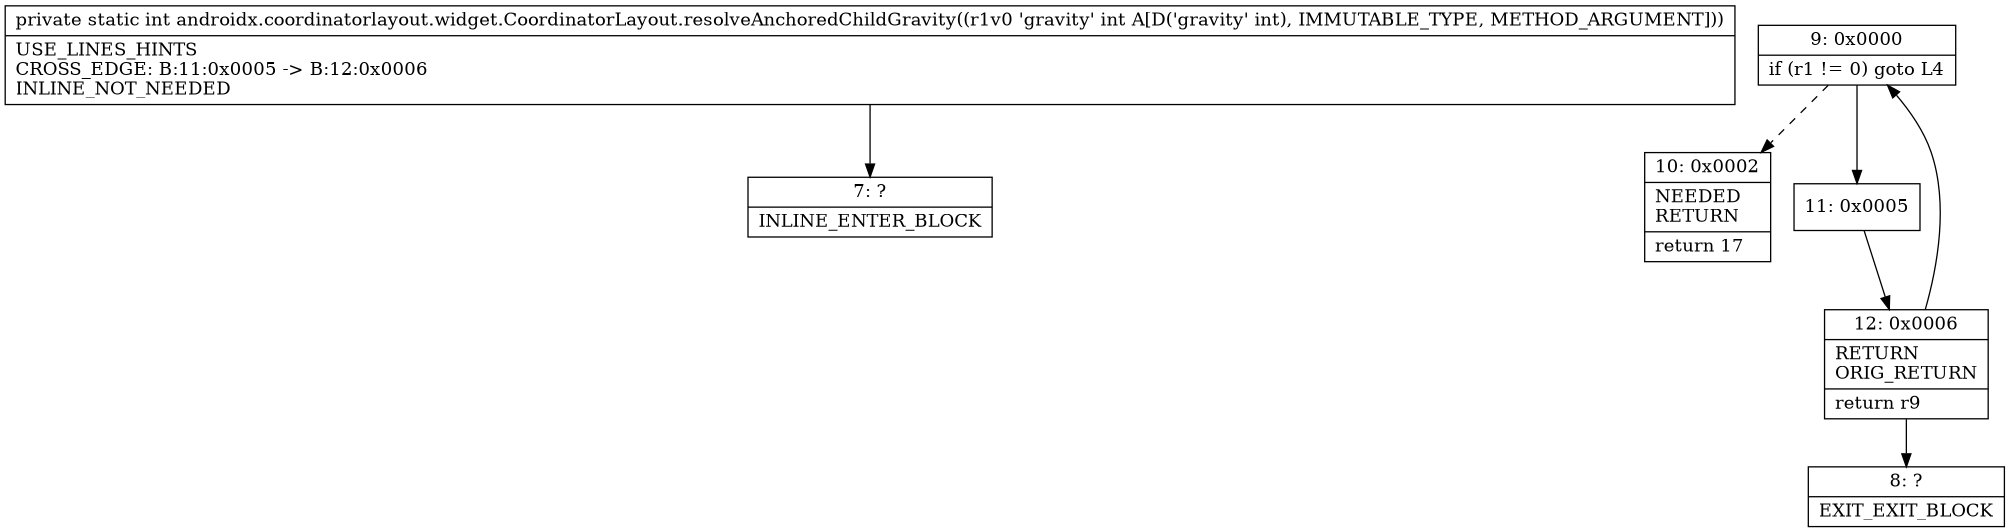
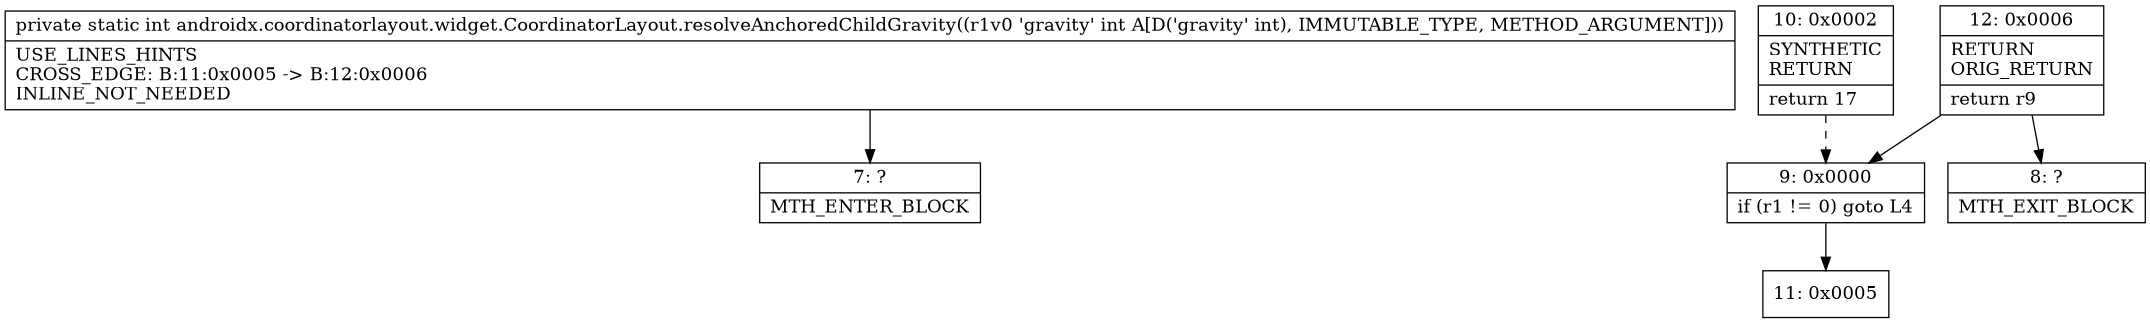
edge "9: 0x0000" -> "10: 0x0002": reversed
node "10: 0x0002": text "NEEDED" -> "SYNTHETIC"
node "7: ?": text "INLINE_ENTER_BLOCK" -> "MTH_ENTER_BLOCK"
edge "11: 0x0005" -> "12: 0x0006": removed
node "8: ?": text "EXIT_EXIT_BLOCK" -> "MTH_EXIT_BLOCK"
